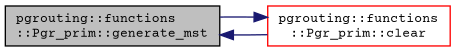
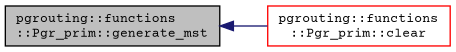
edge "pgrouting::functions ::Pgr_prim::generate_mst" -> "pgrouting::functions ::Pgr_prim::clear": removed
